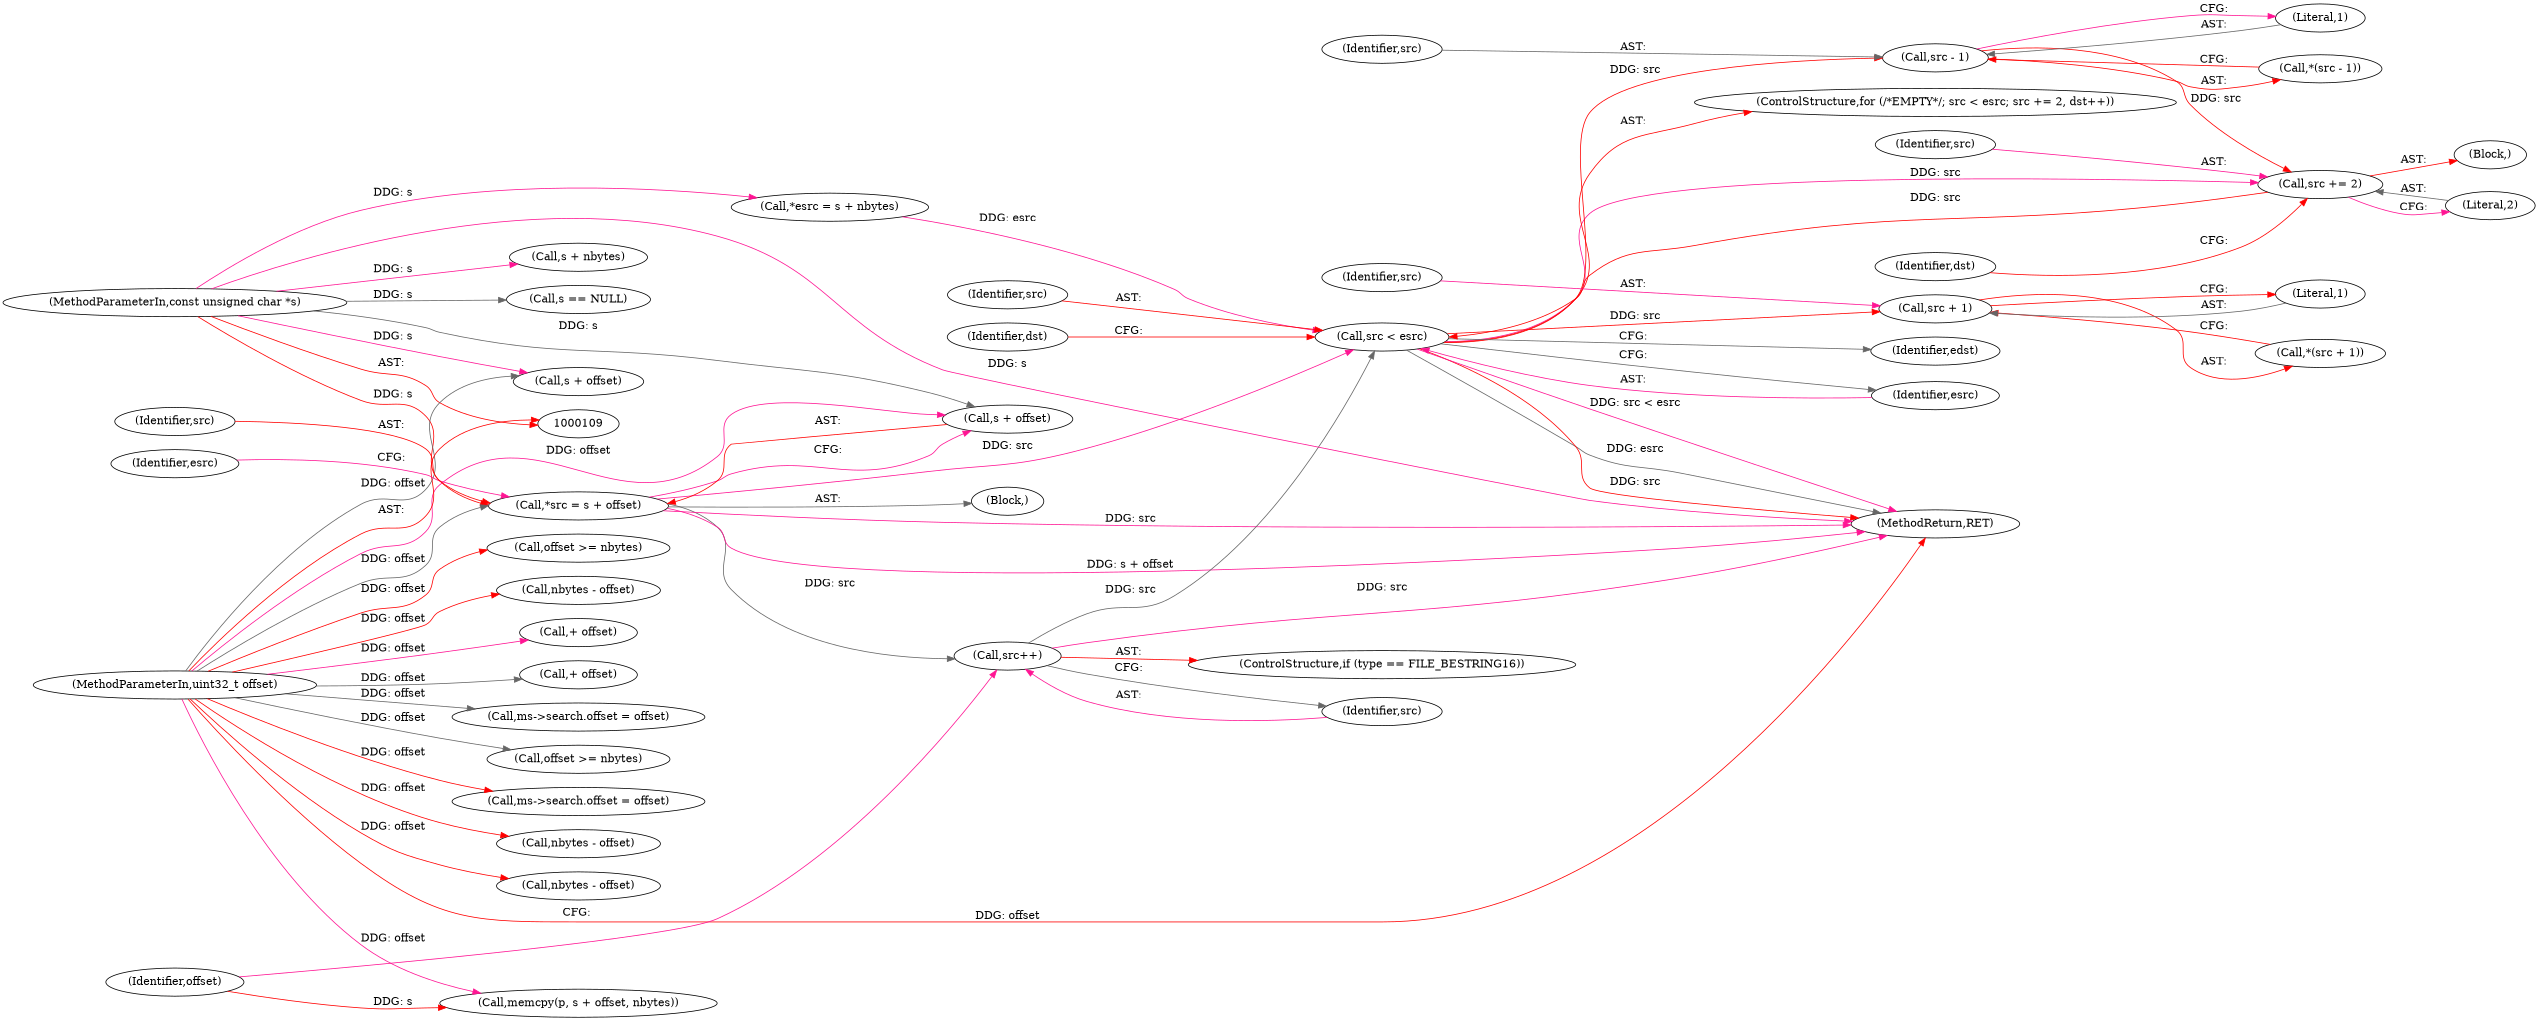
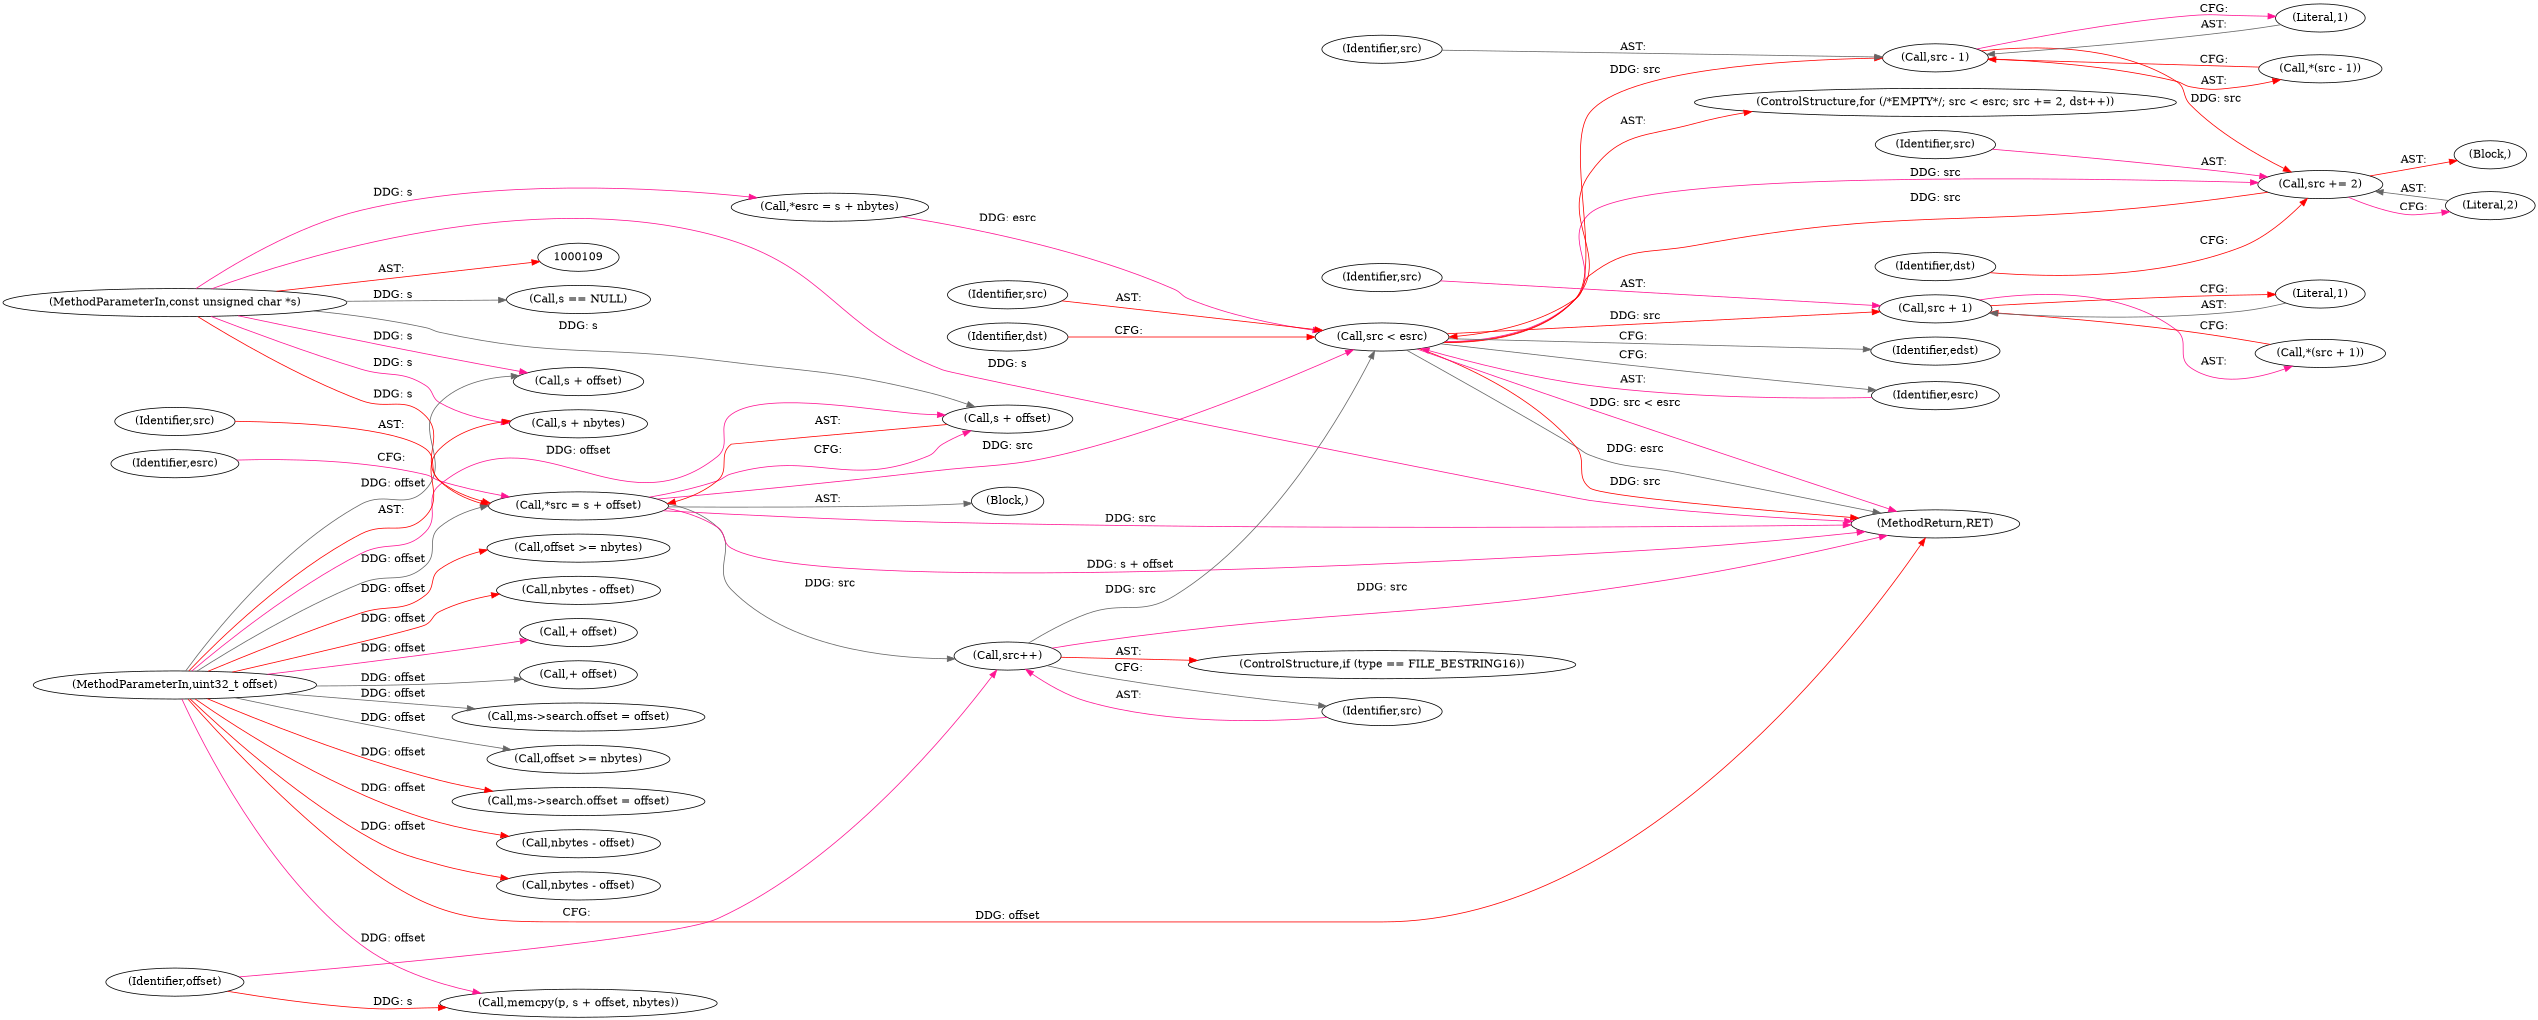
edge "(Call,src + 1)" -> "(Call,*(src + 1))": color red -> deeppink
edge "(MethodParameterIn,uint32_t offset)" -> "1000109": now "(MethodParameterIn,uint32_t offset)" -> "(Call,s + nbytes)"
